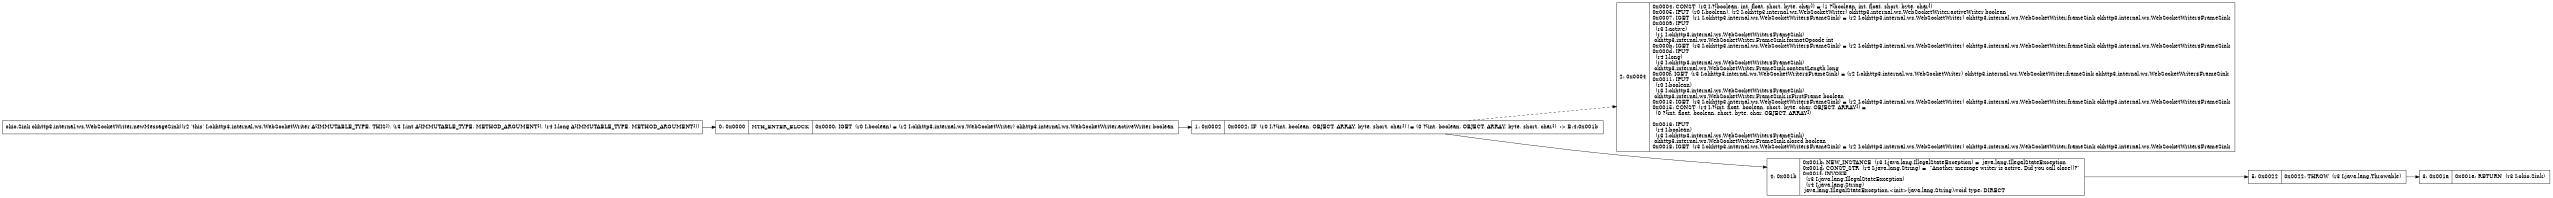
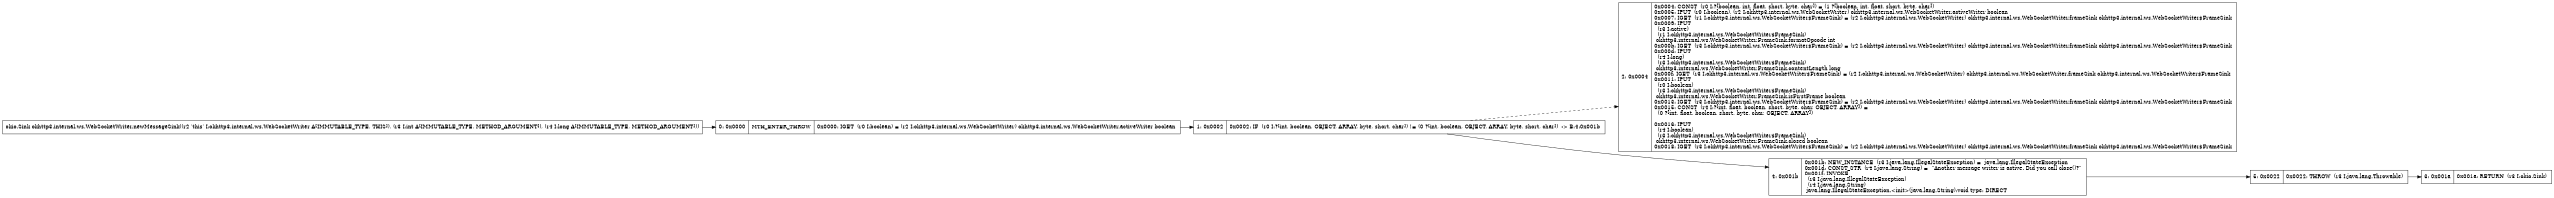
node "0: 0x0000": text "MTH_ENTER_BLOCK" -> "MTH_ENTER_THROW"
